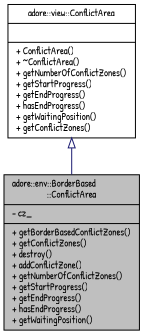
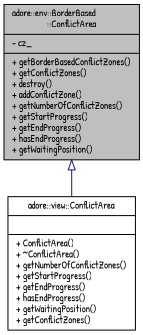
edge "adore::env::BorderBased" -> "adore::view::ConflictArea": reversed
